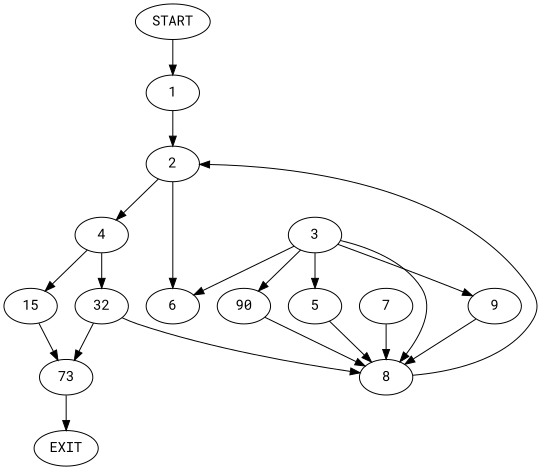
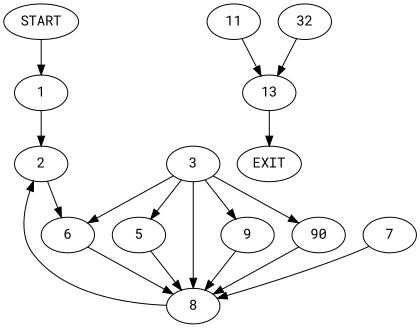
node "4": removed
node "15": label "15" -> "11"
edge "32" -> "8": now "6" -> "8"
node "73": label "73" -> "13"
